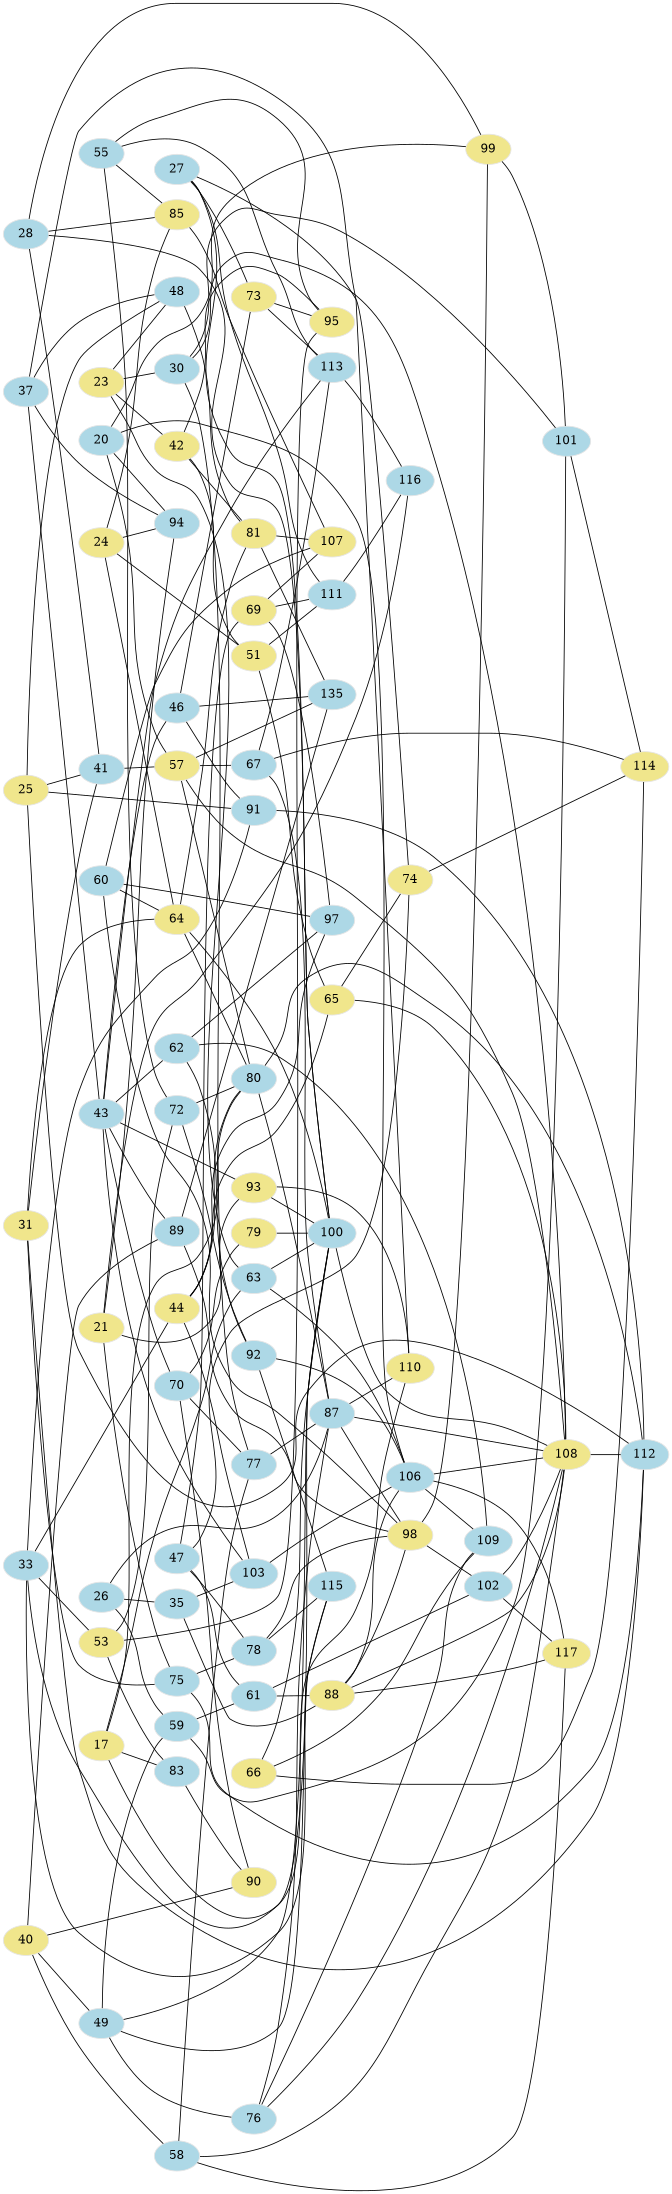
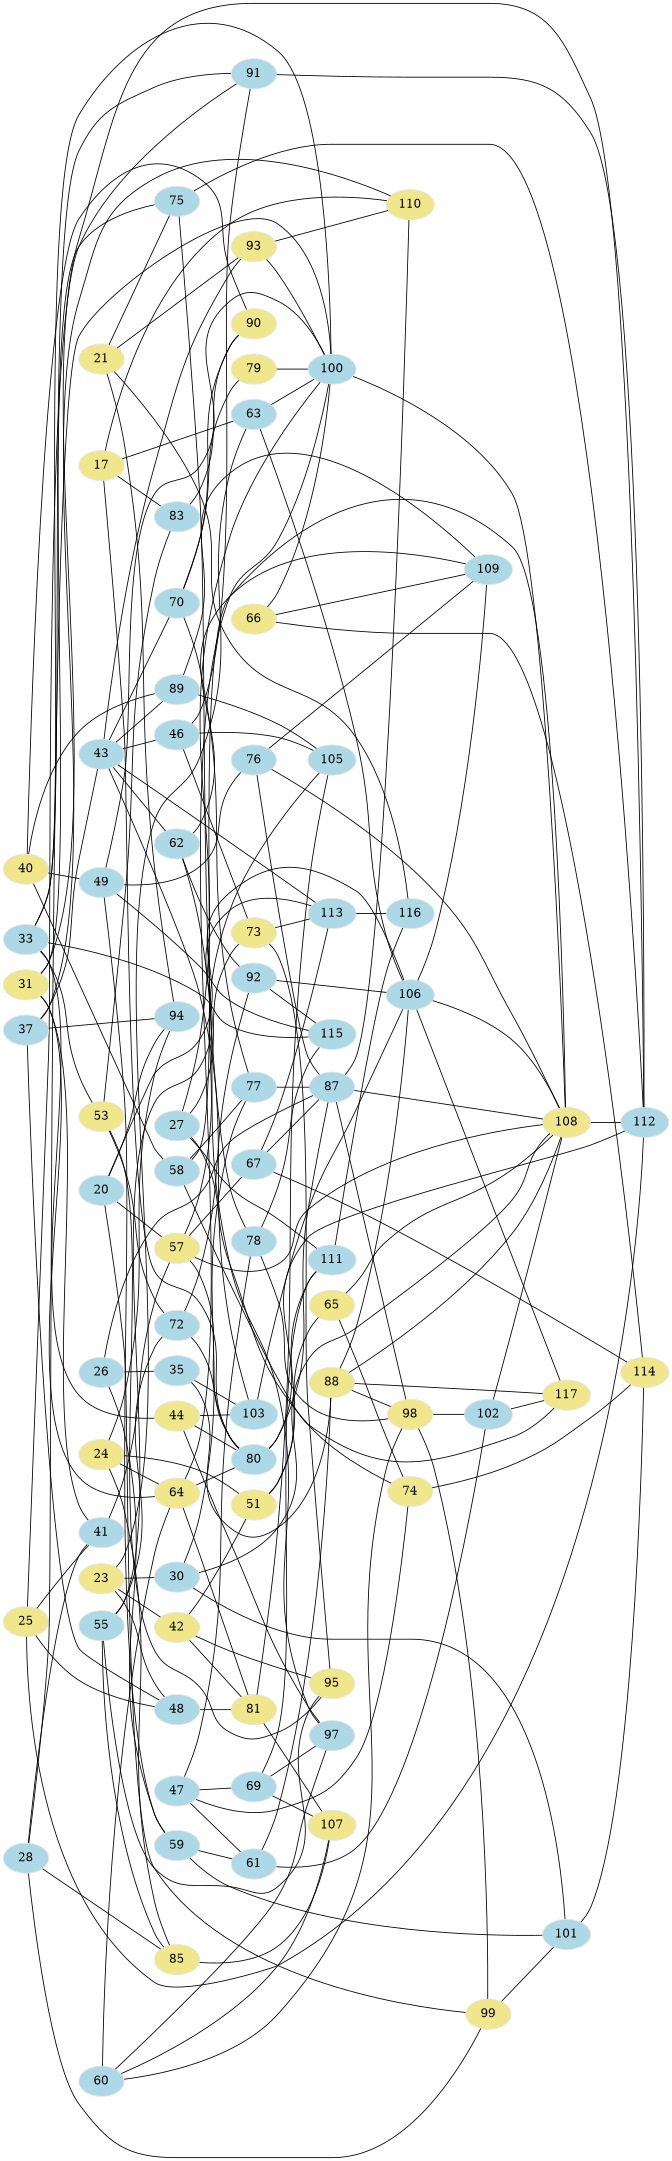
node "69": fillcolor khaki -> lightblue
node "135": label "135" -> "105"
edge "65" -- "44": removed
edge "89" -- "98": now "89" -- "109"
